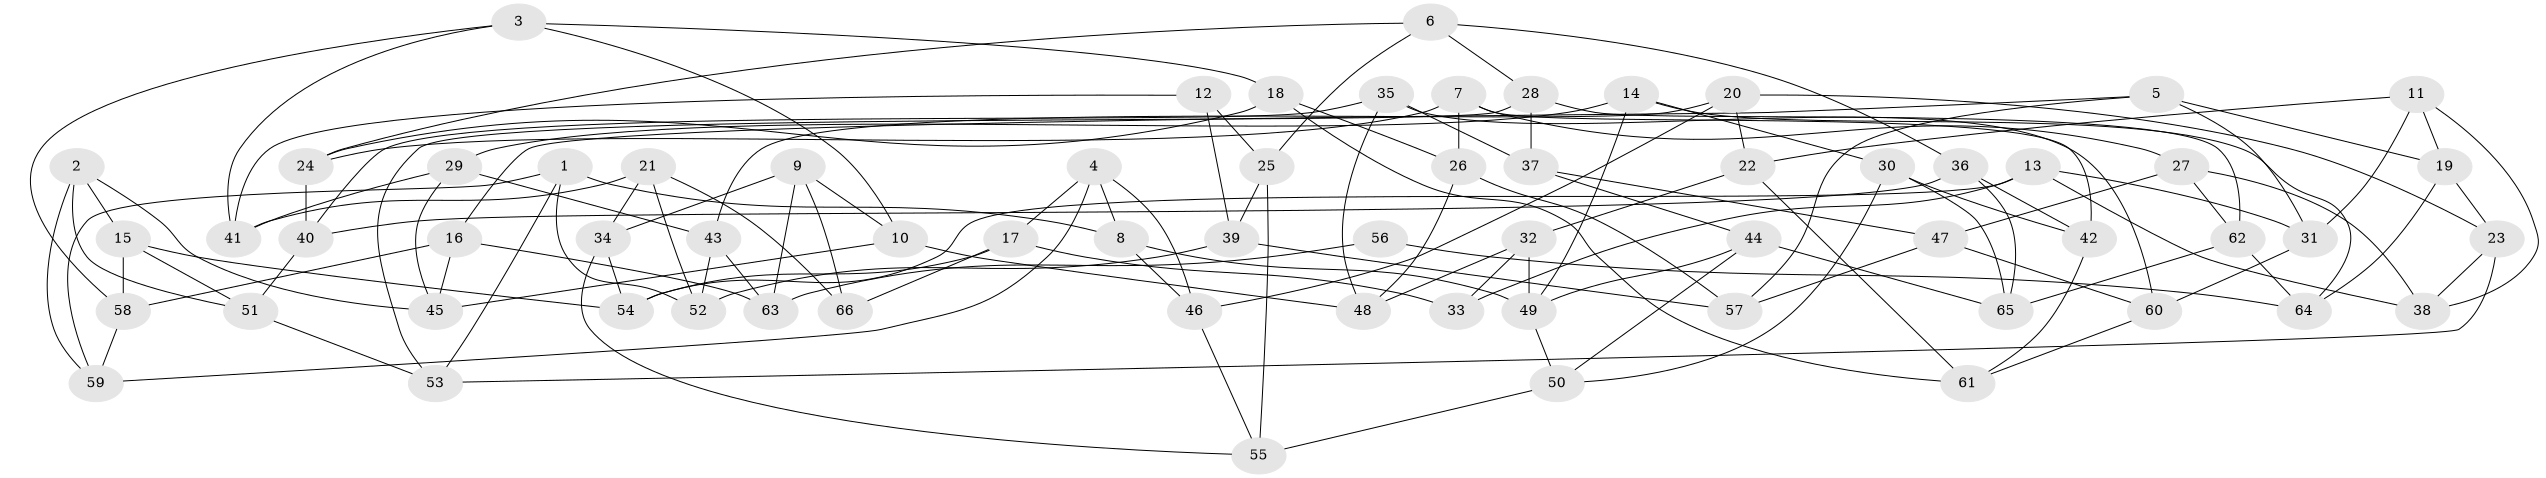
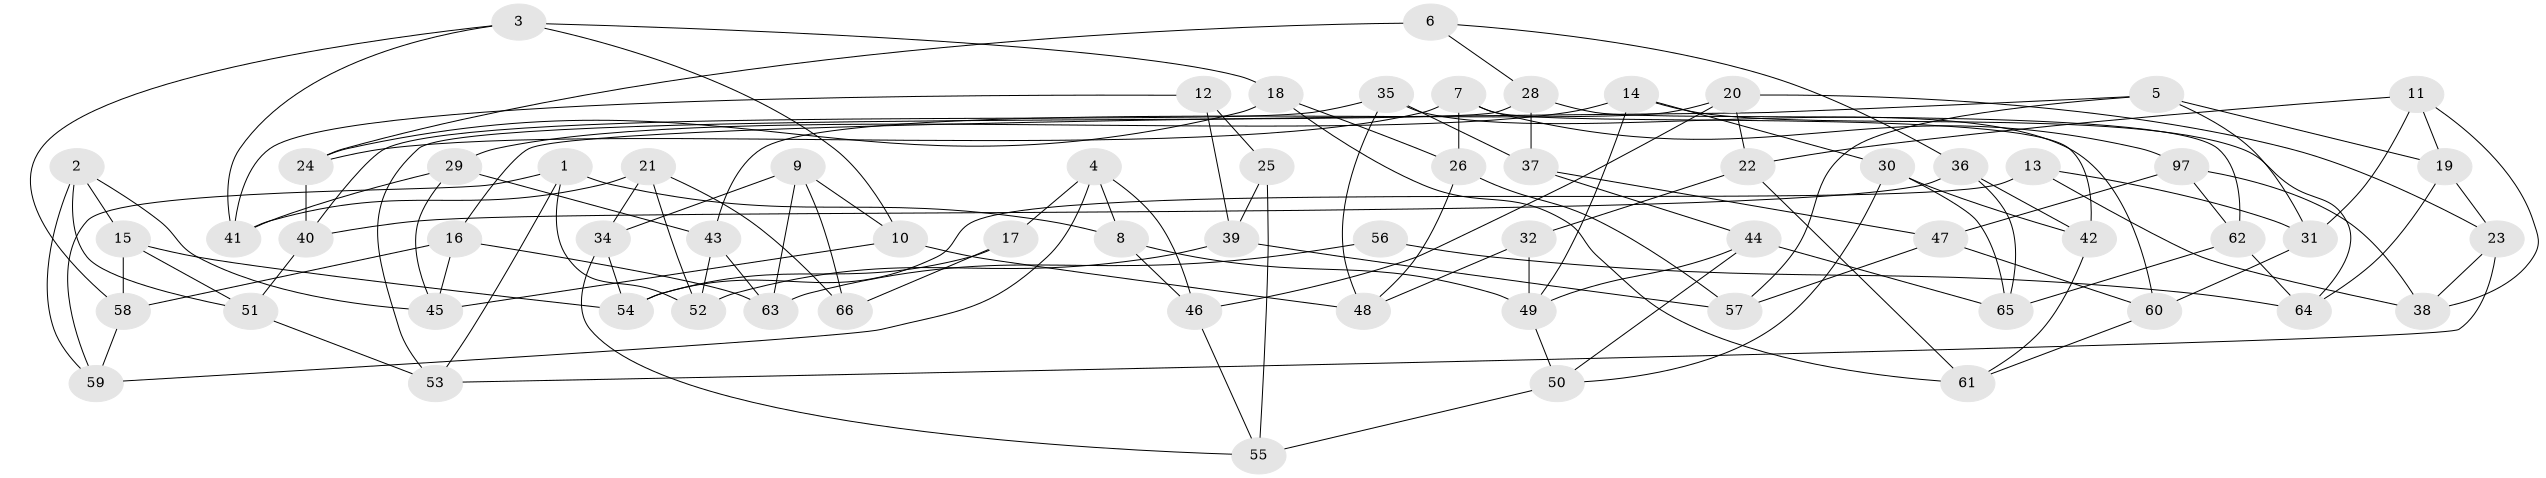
edge "6" -- "25": removed
node "27": label "27" -> "97"
node "33": removed
